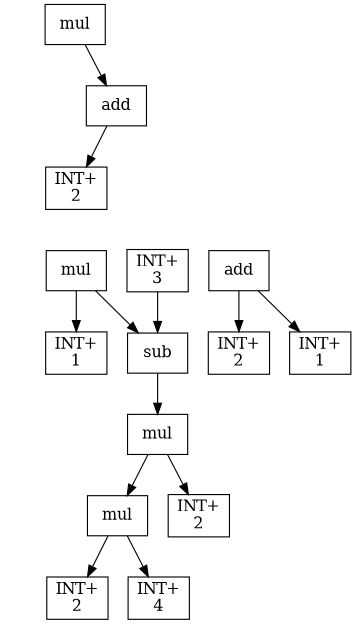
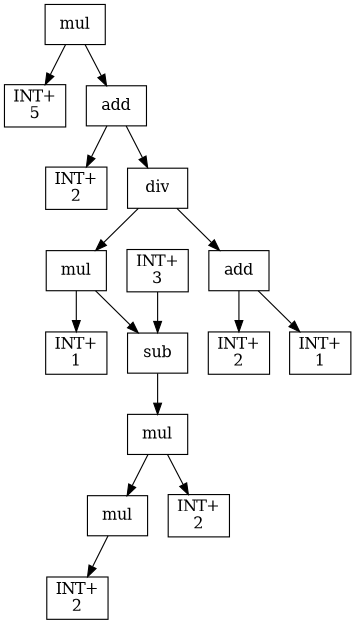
node "INT+ 5": added
node "div": added
node "INT+ 4": removed
